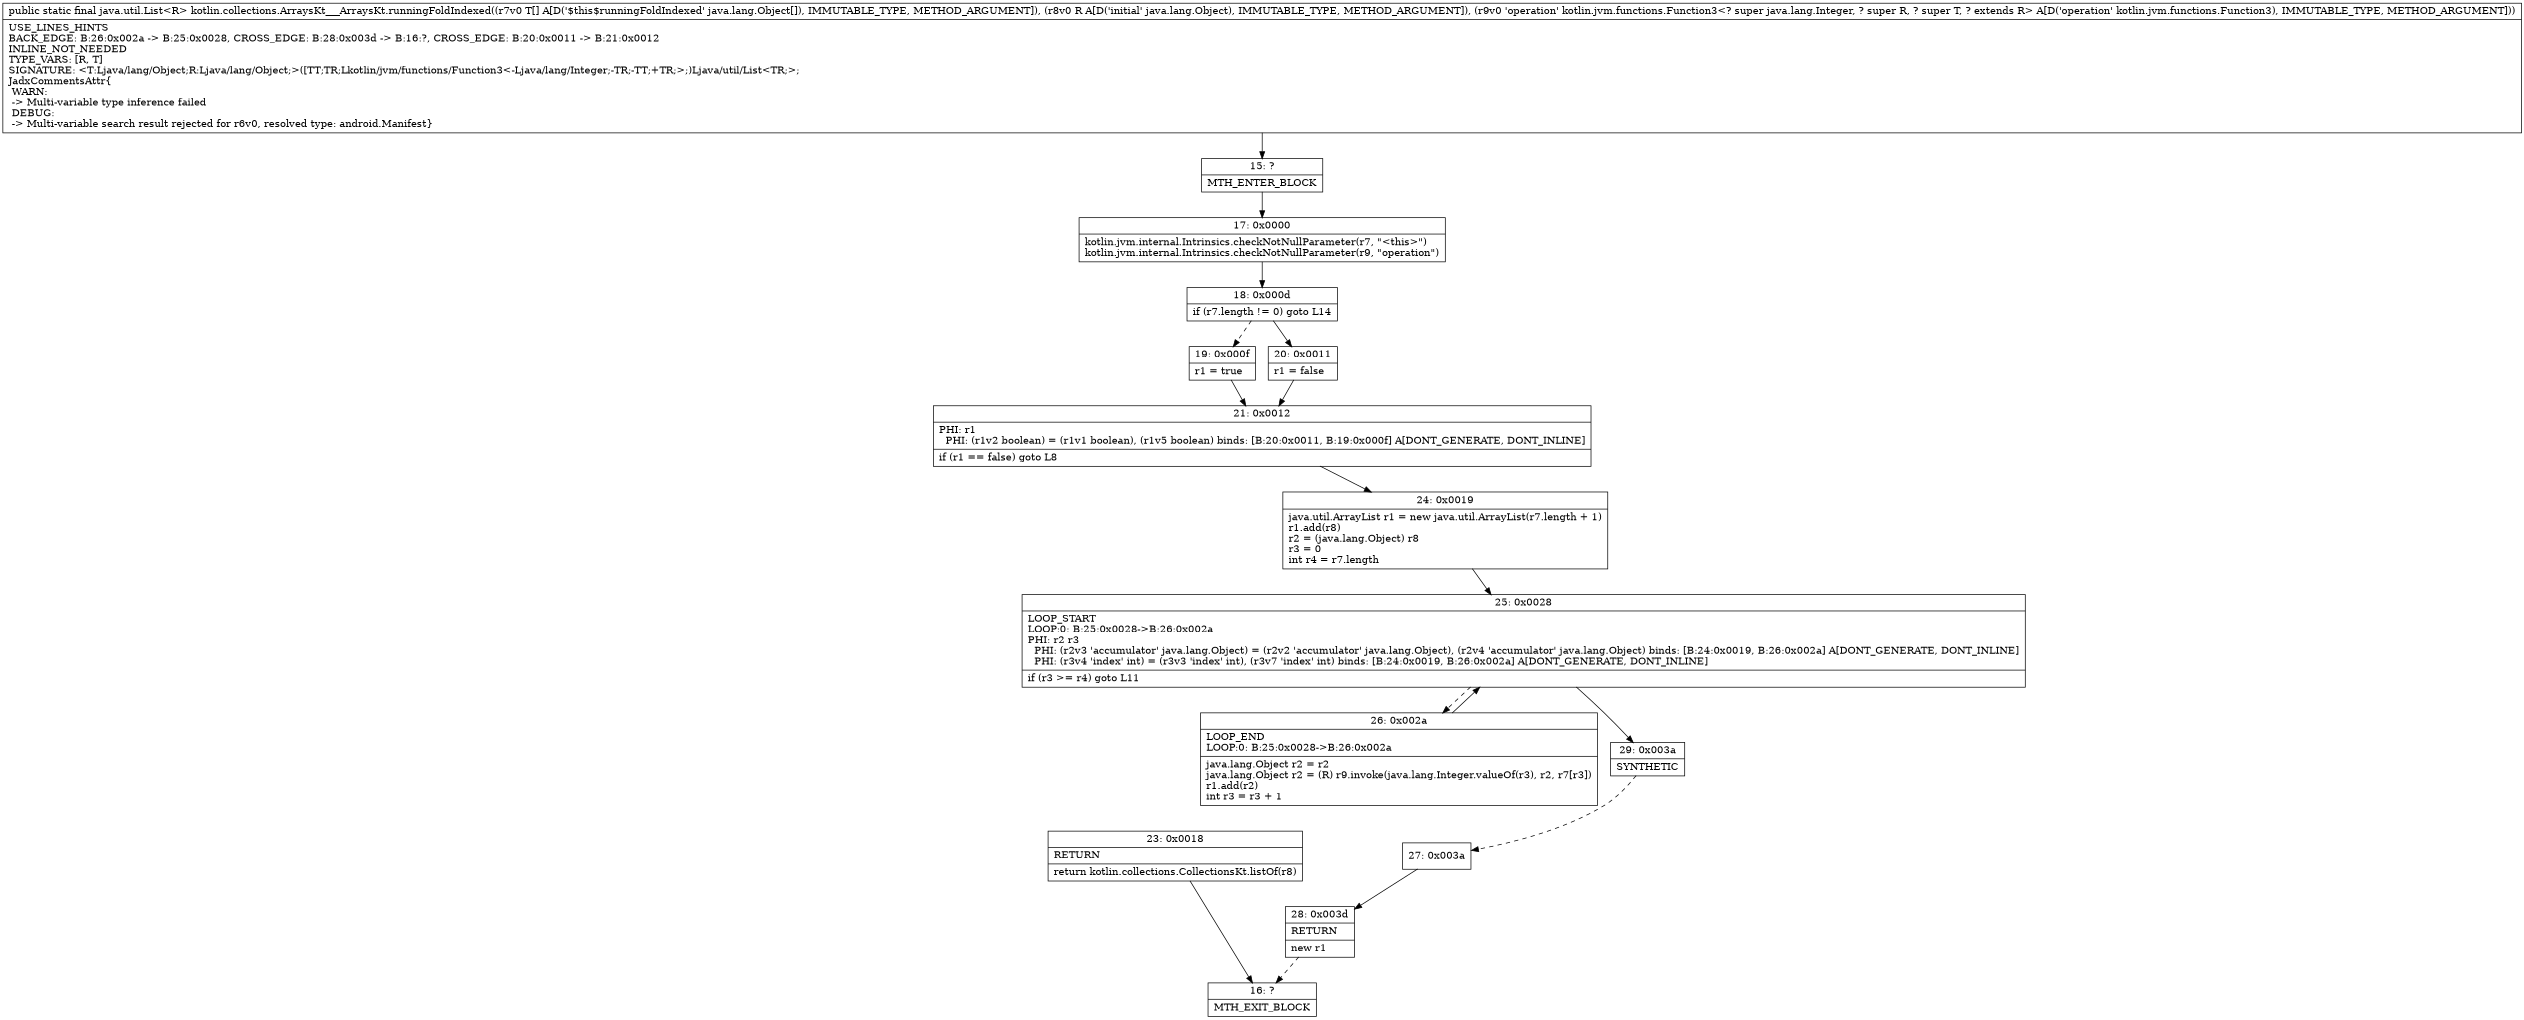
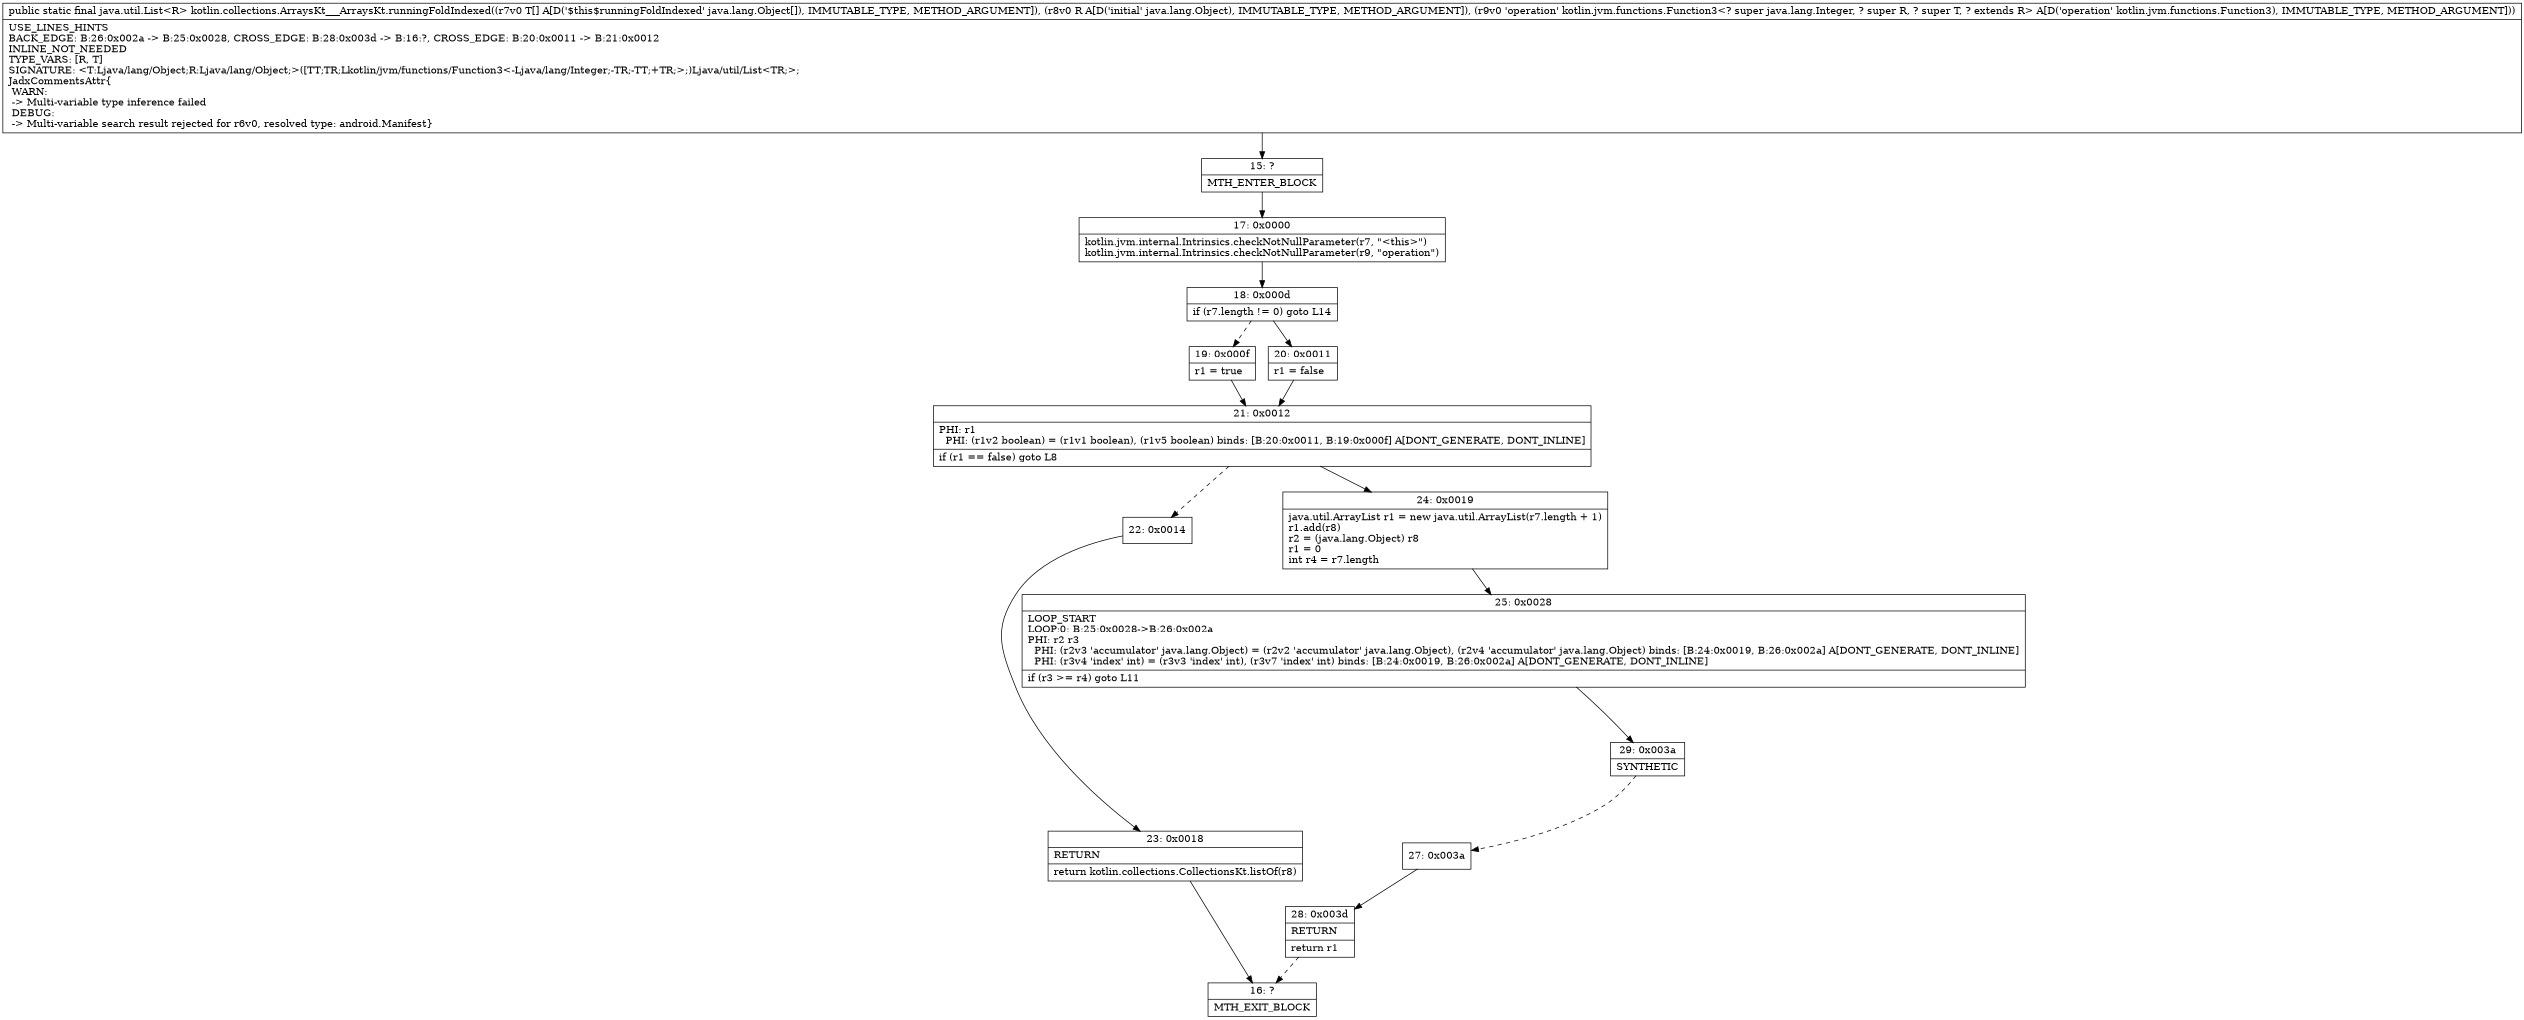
node "22: 0x0014": added
node "24: 0x0019": text "r3 = 0" -> "r1 = 0"
node "26: 0x002a": removed
node "28: 0x003d": text "new r1" -> "return r1"
